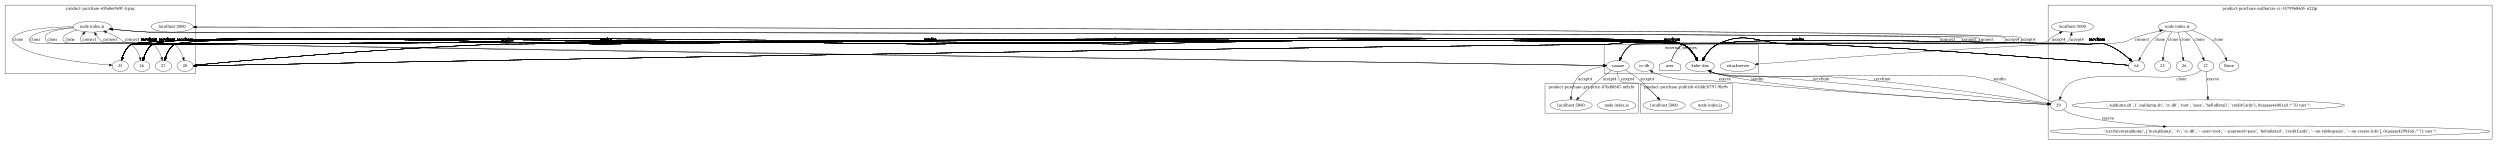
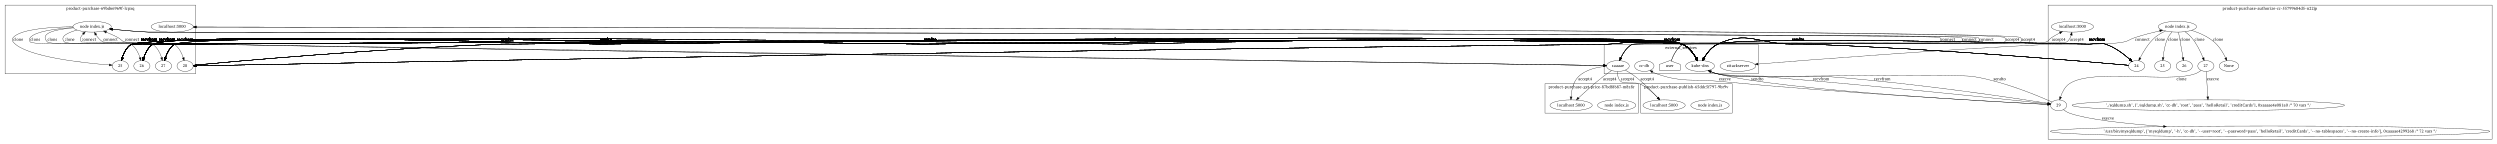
node "64": label "64" -> "24"
